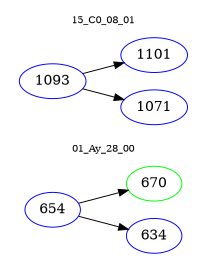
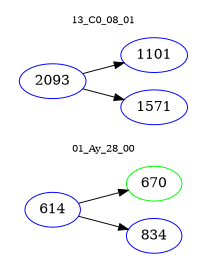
cluster "15_C0_08_01": label "15_C0_08_01" -> "13_C0_08_01"
node "1093": label "1093" -> "2093"
node "1071": label "1071" -> "1571"
node "654": label "654" -> "614"
node "634": label "634" -> "834"
